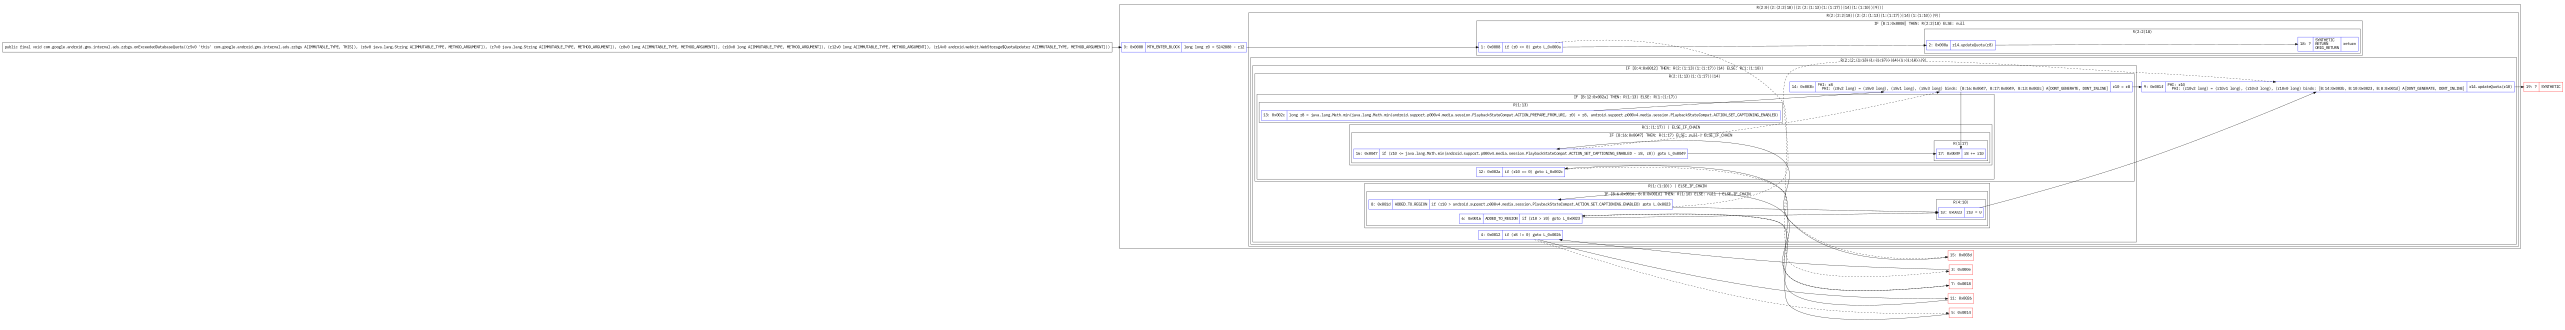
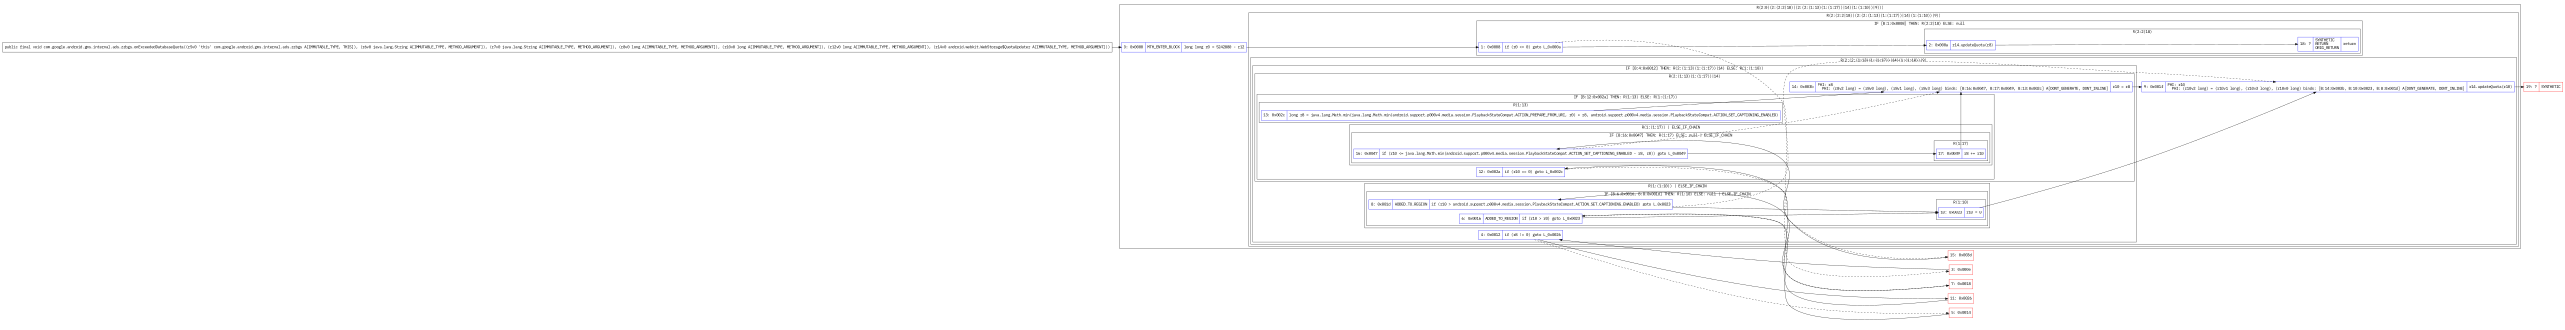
edge "14: 0x003b" -> "17: 0x0049": reversed
cluster "R(4:10)": label "R(4:10)" -> "R(1:10)"
